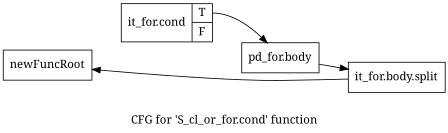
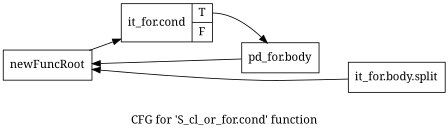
edge "newFuncRoot" -> "it_for.cond": added
edge "pd_for.body" -> "it_for.body.split": now "pd_for.body" -> "newFuncRoot"
